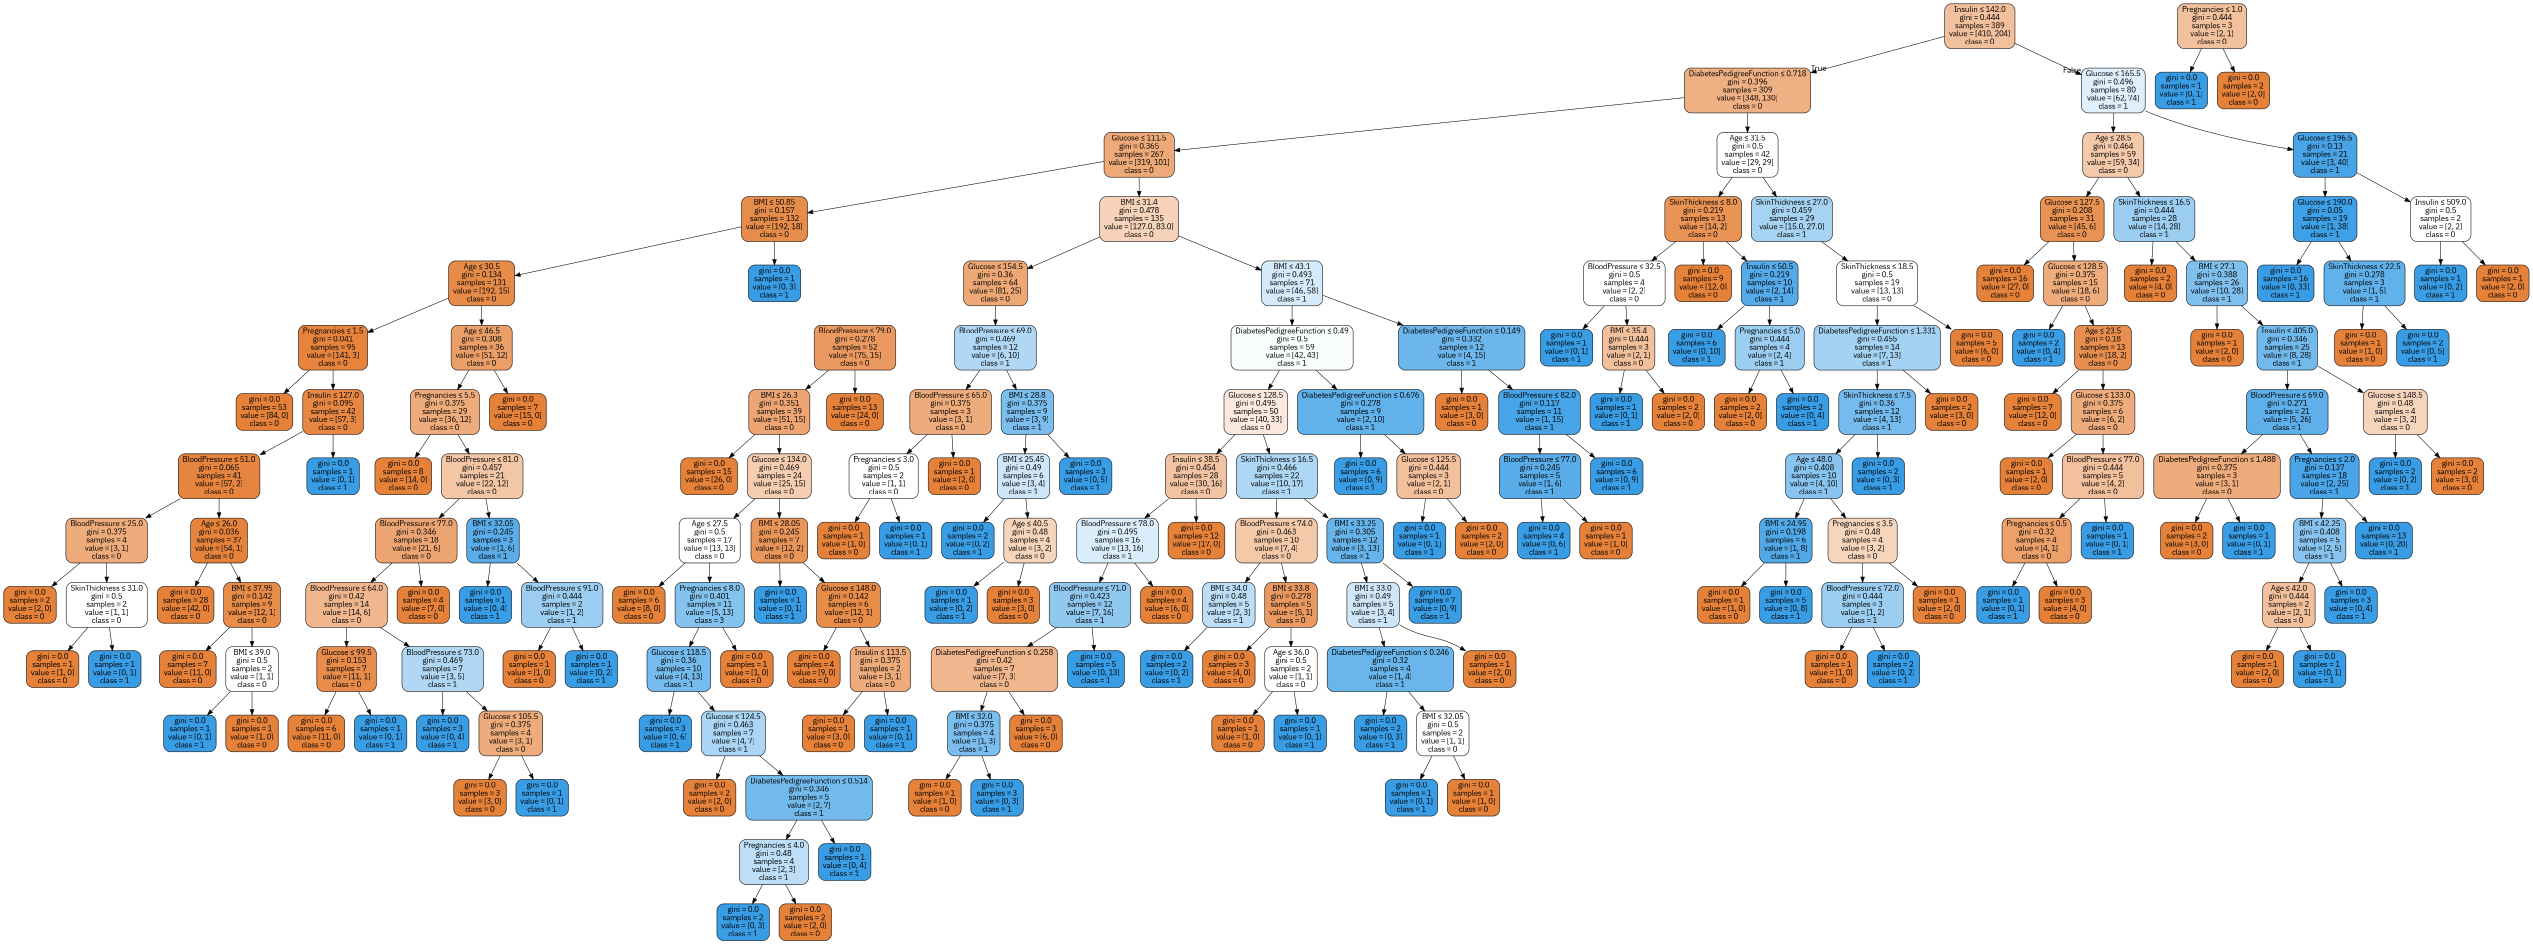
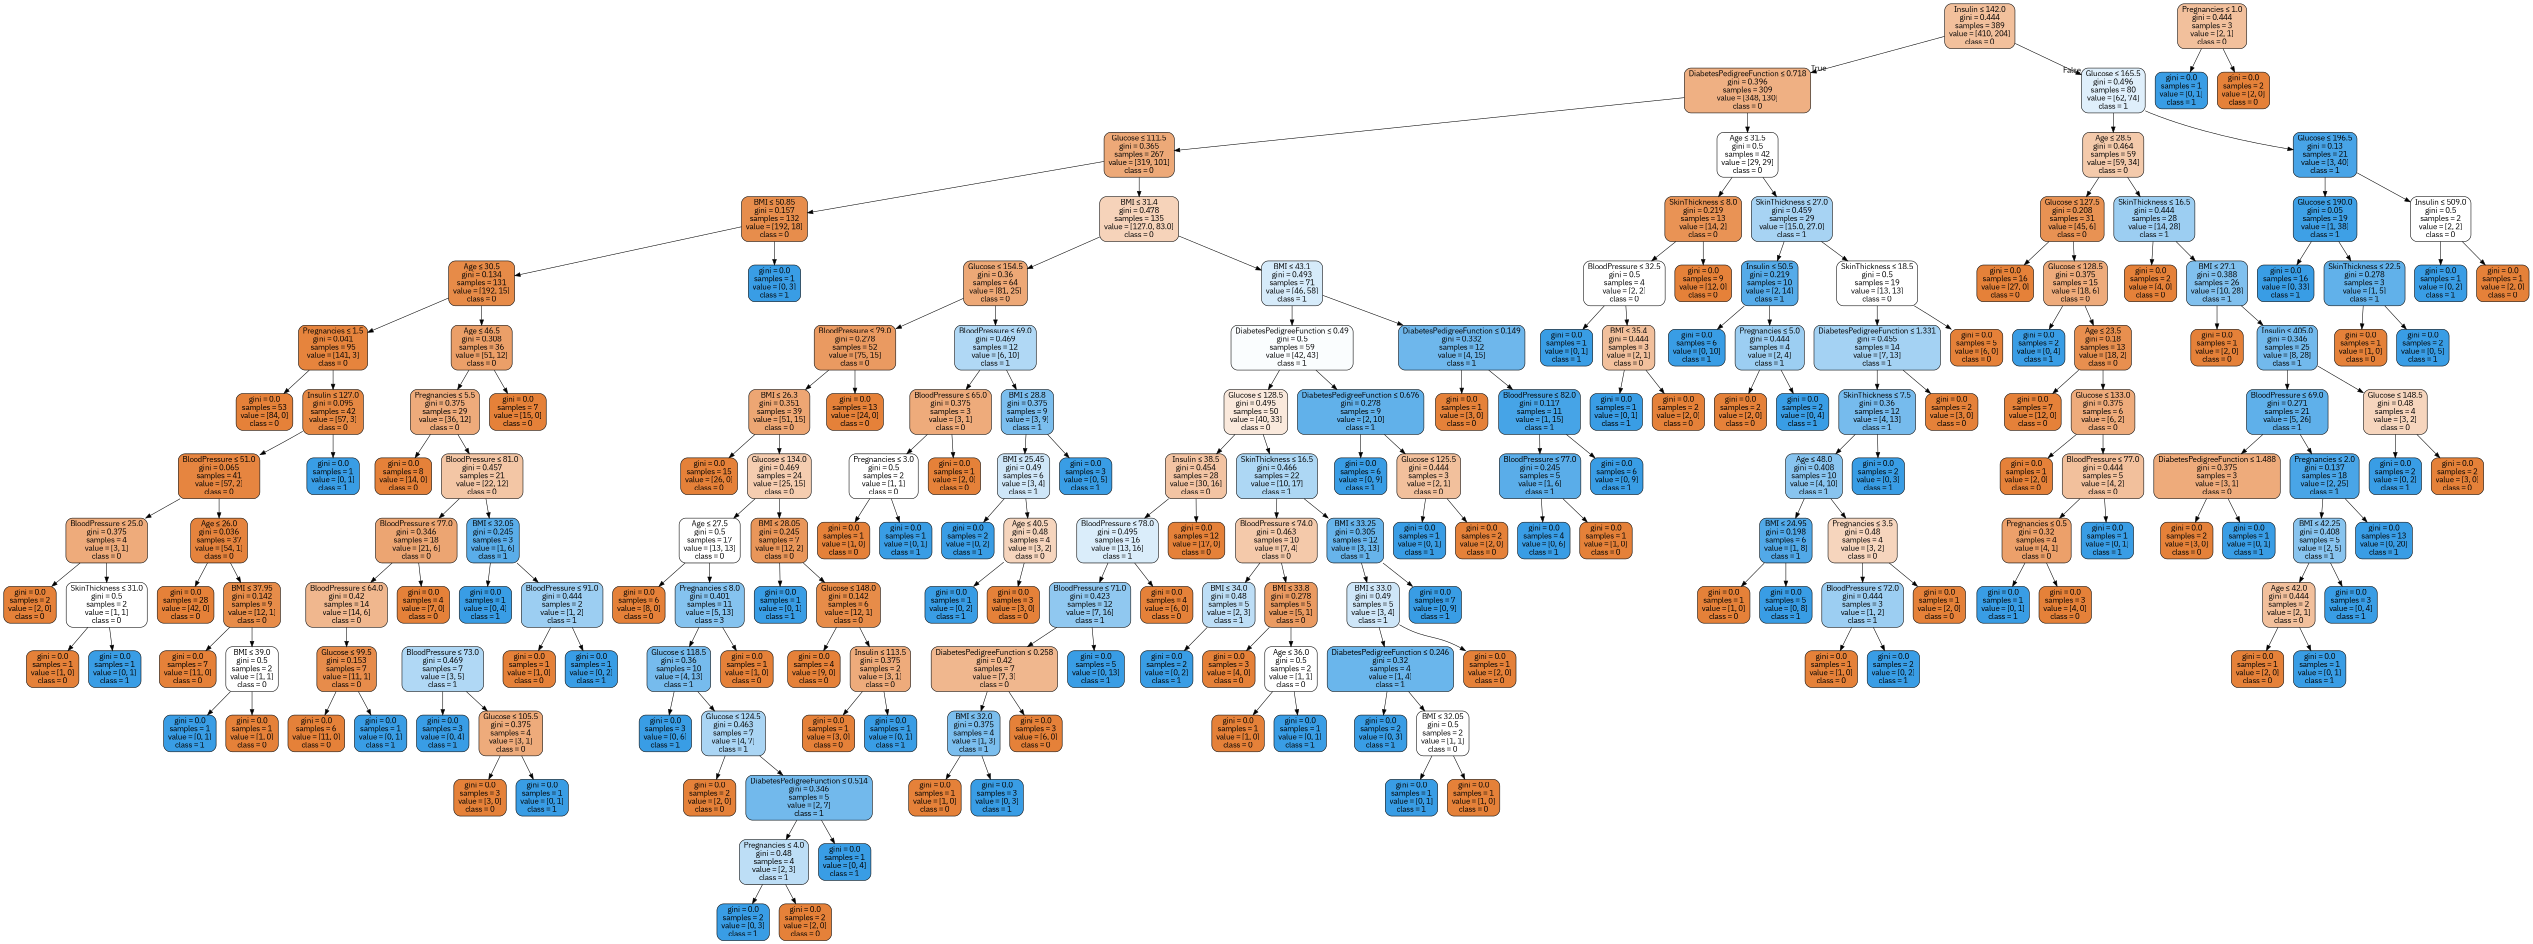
edge "SkinThickness ≤ 8.0" -> "Insulin ≤ 50.5": now "SkinThickness ≤ 27.0" -> "Insulin ≤ 50.5"
edge "Glucose ≤ 154.5" -> "BloodPressure ≤ 79.0": added
edge "BloodPressure ≤ 64.0" -> "BloodPressure ≤ 73.0": removed
